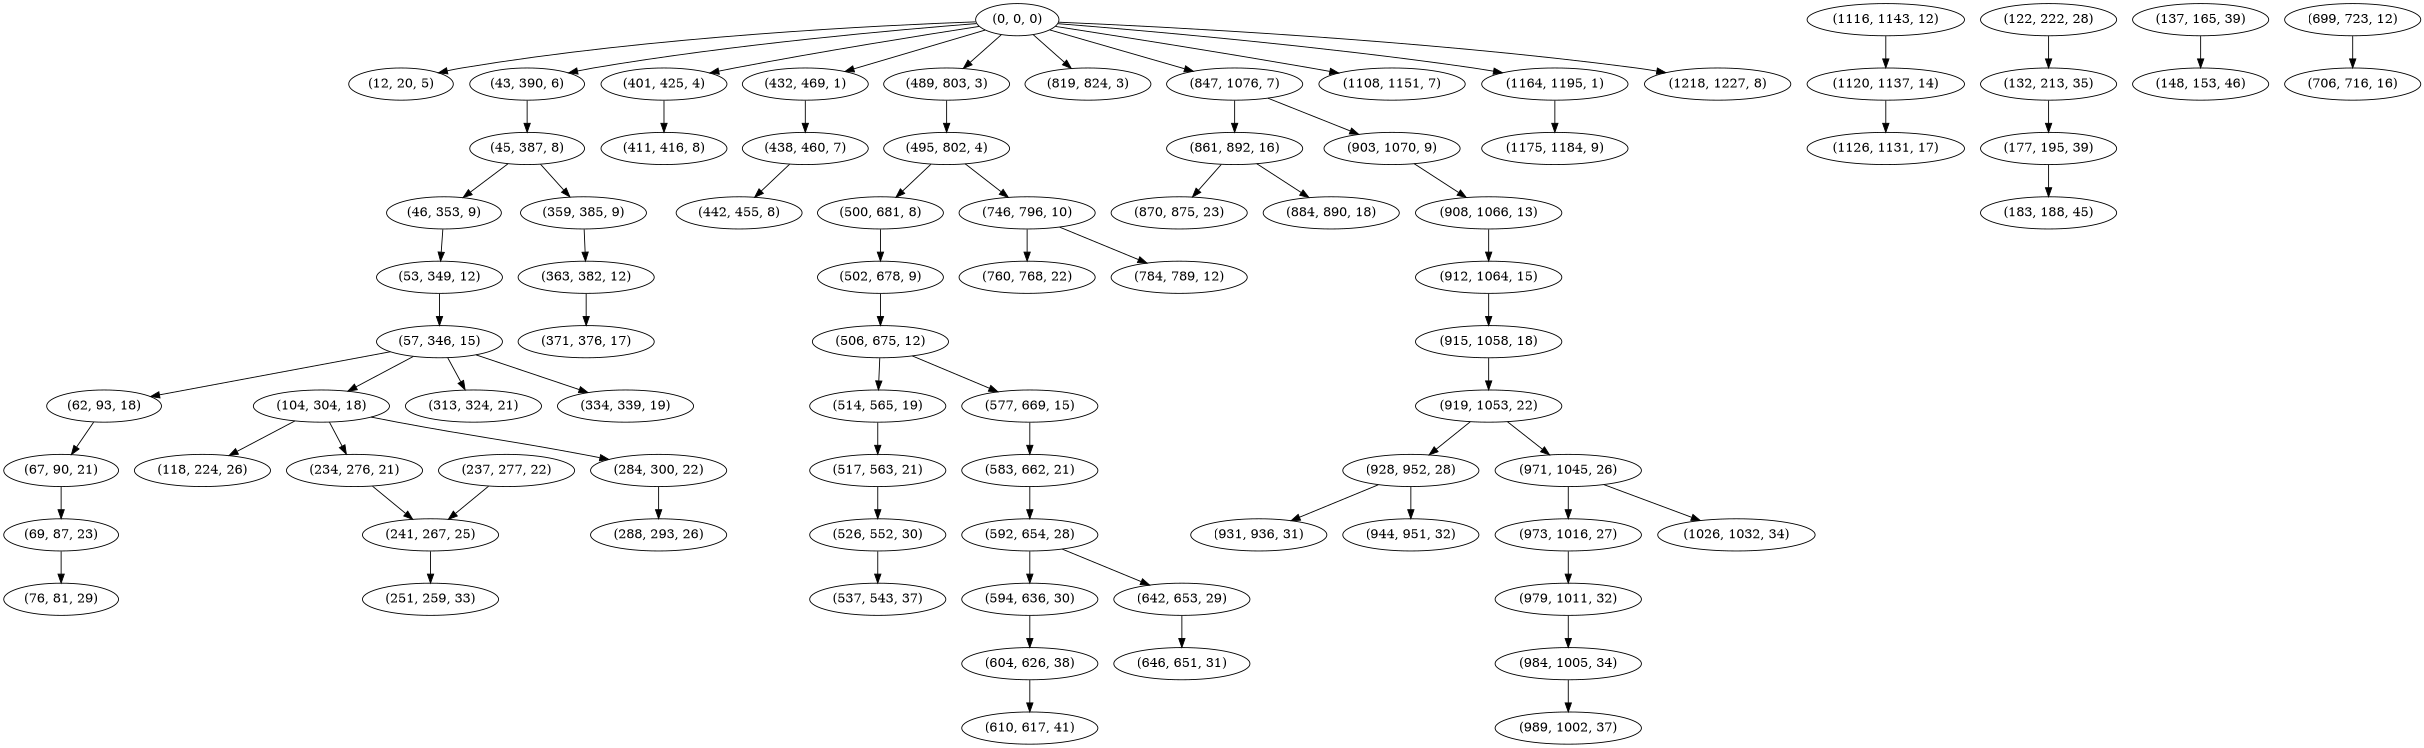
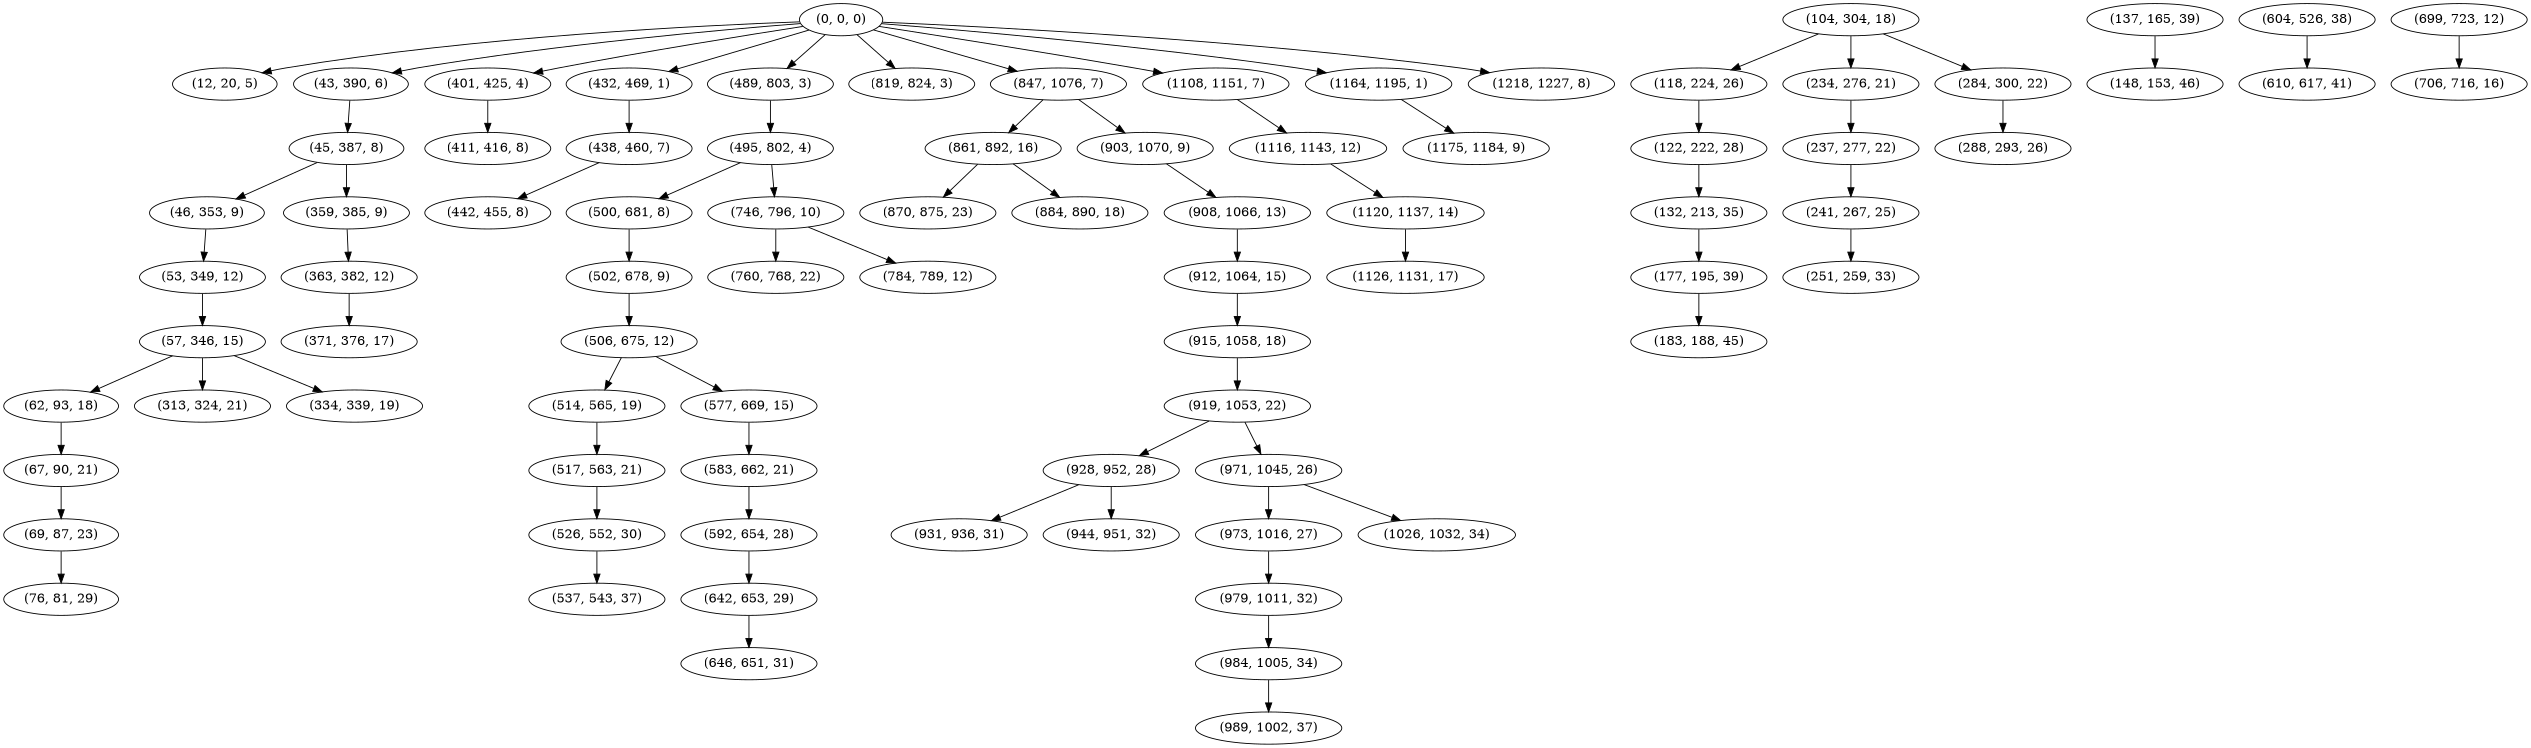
edge "(118, 224, 26)" -> "(122, 222, 28)": added
edge "(1108, 1151, 7)" -> "(1116, 1143, 12)": added
edge "(57, 346, 15)" -> "(104, 304, 18)": removed
edge "(234, 276, 21)" -> "(241, 267, 25)": now "(234, 276, 21)" -> "(237, 277, 22)"
node "(594, 636, 30)": removed
node "(604, 626, 38)": label "(604, 626, 38)" -> "(604, 526, 38)"
